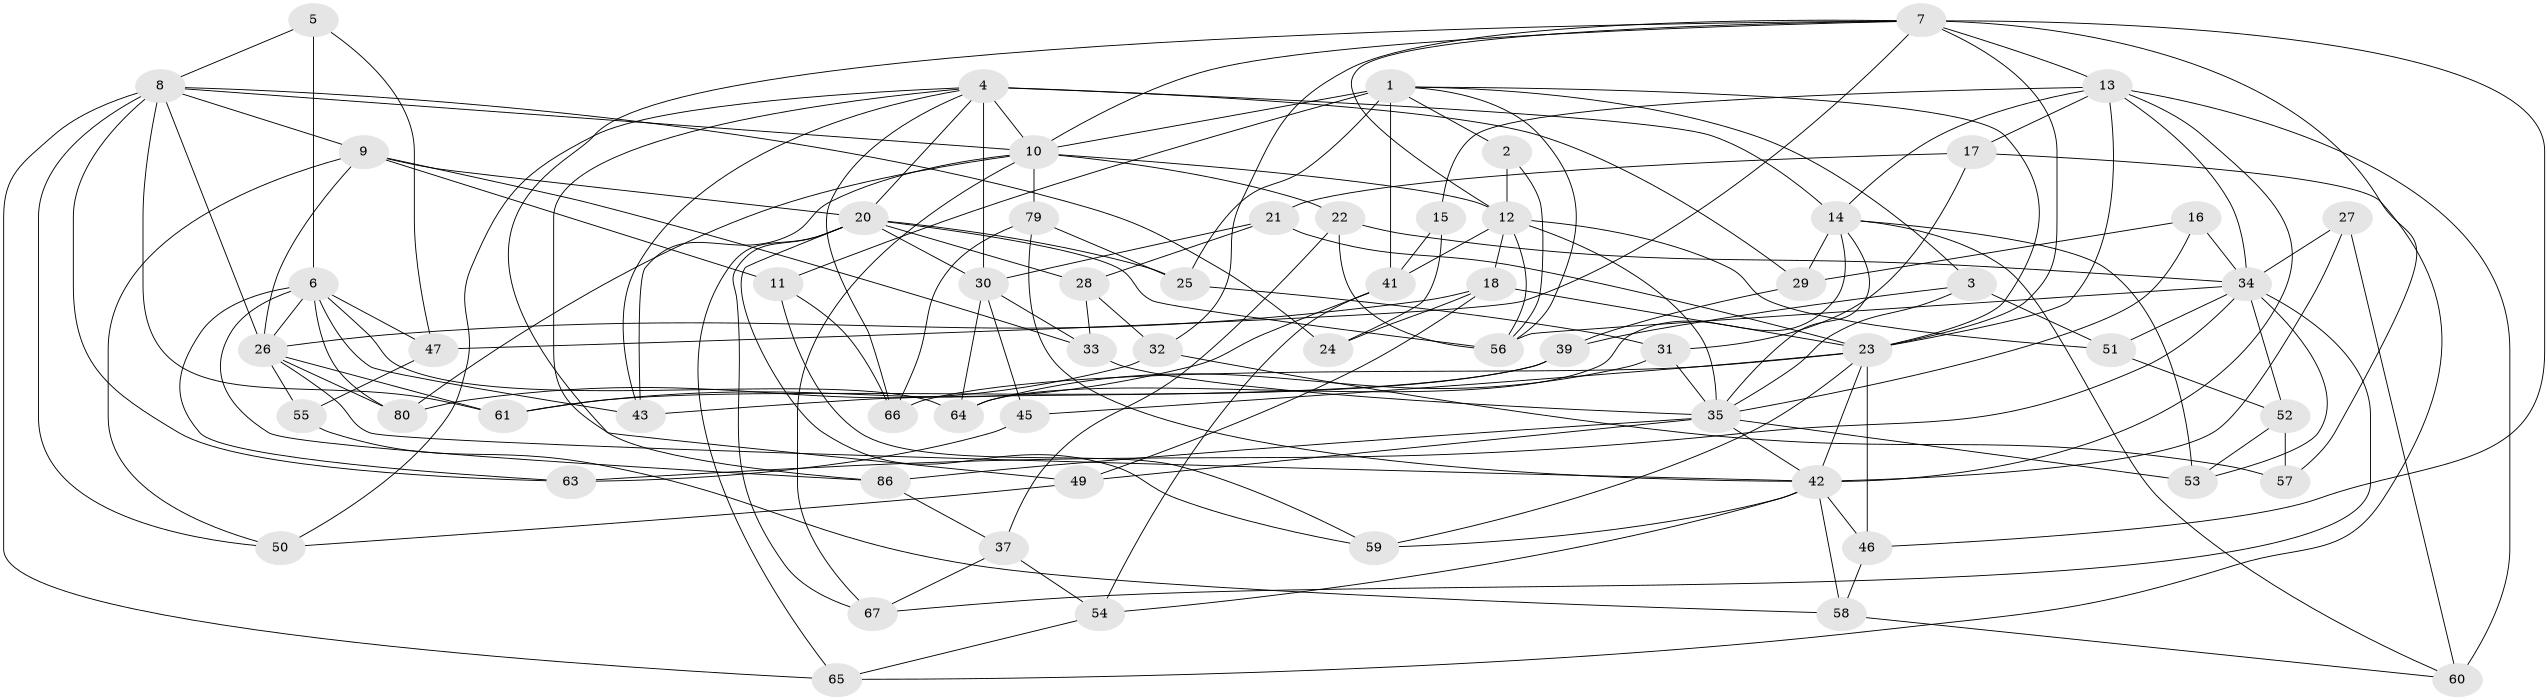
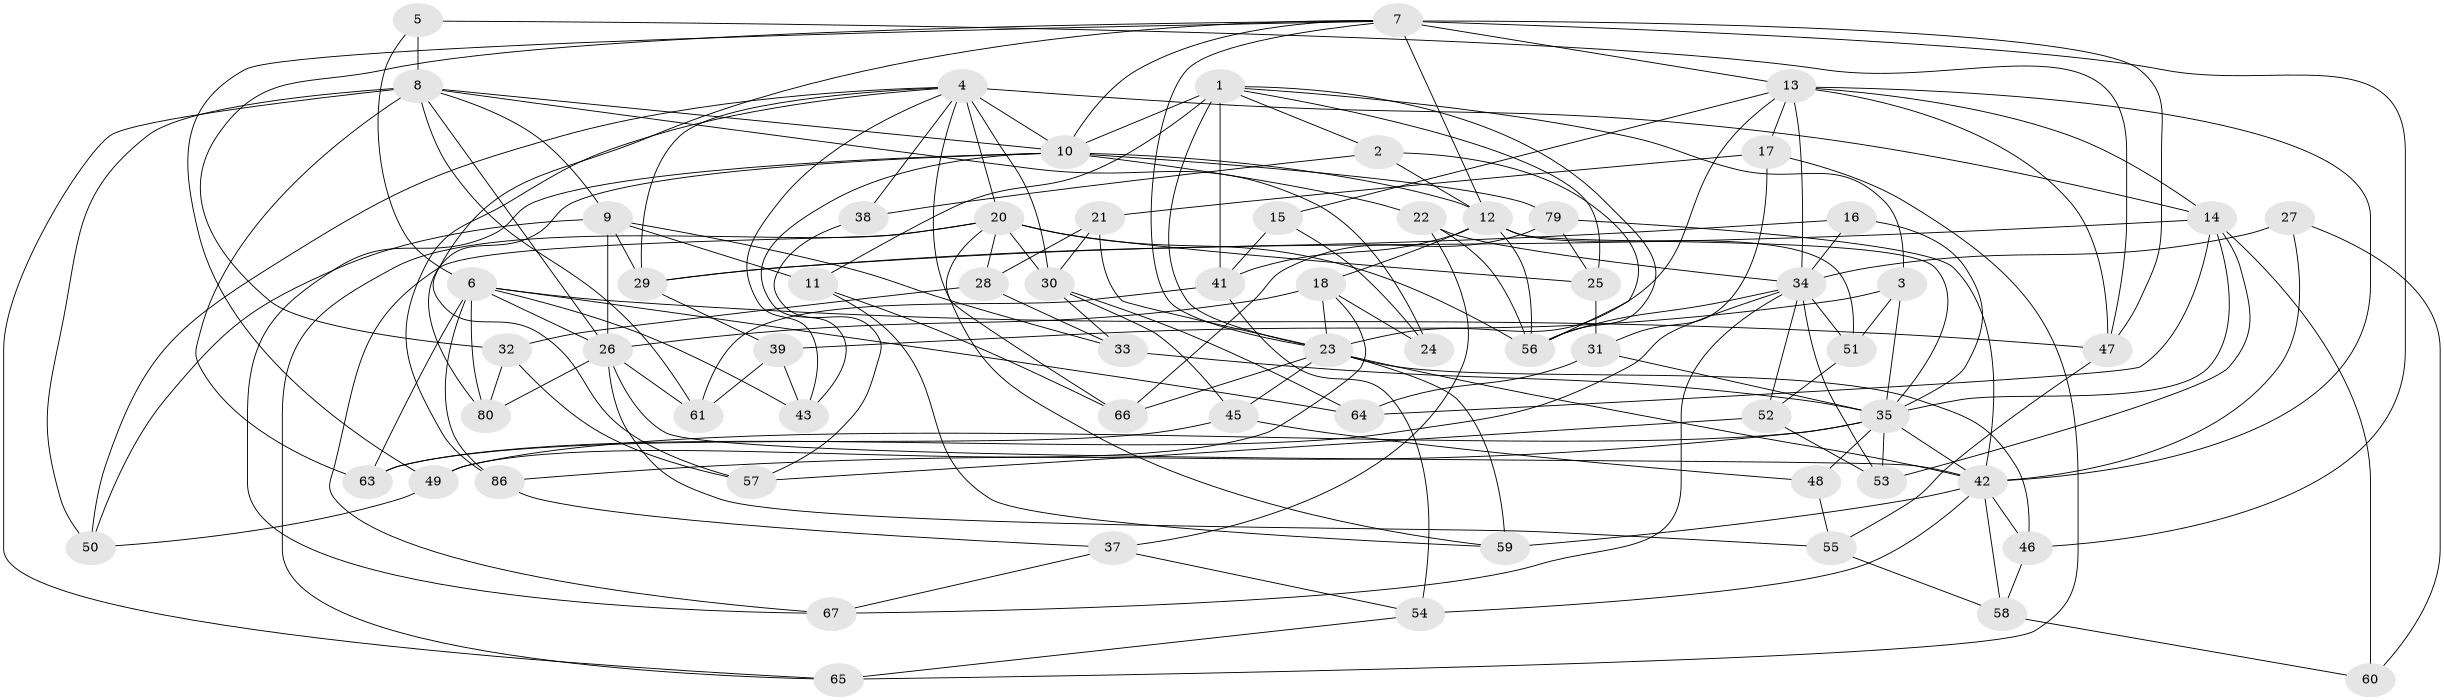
edge "9" -- "20": now "9" -- "29"
node "38": added
edge "13" -- "60": now "13" -- "47"
node "48": added
